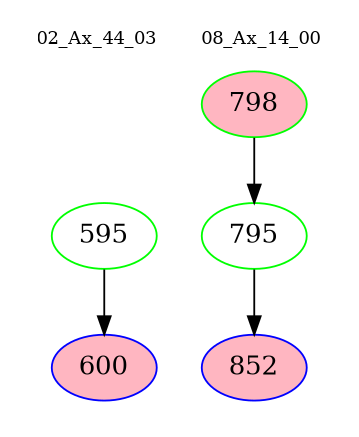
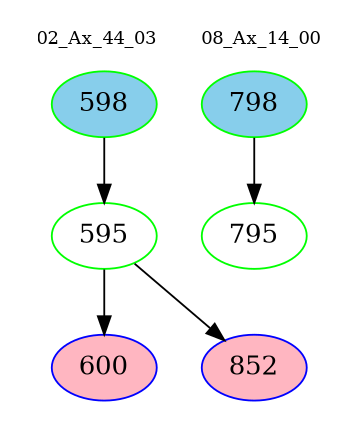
node "598": added
node "798": fillcolor lightpink -> skyblue
edge "795" -> "852": now "595" -> "852"
